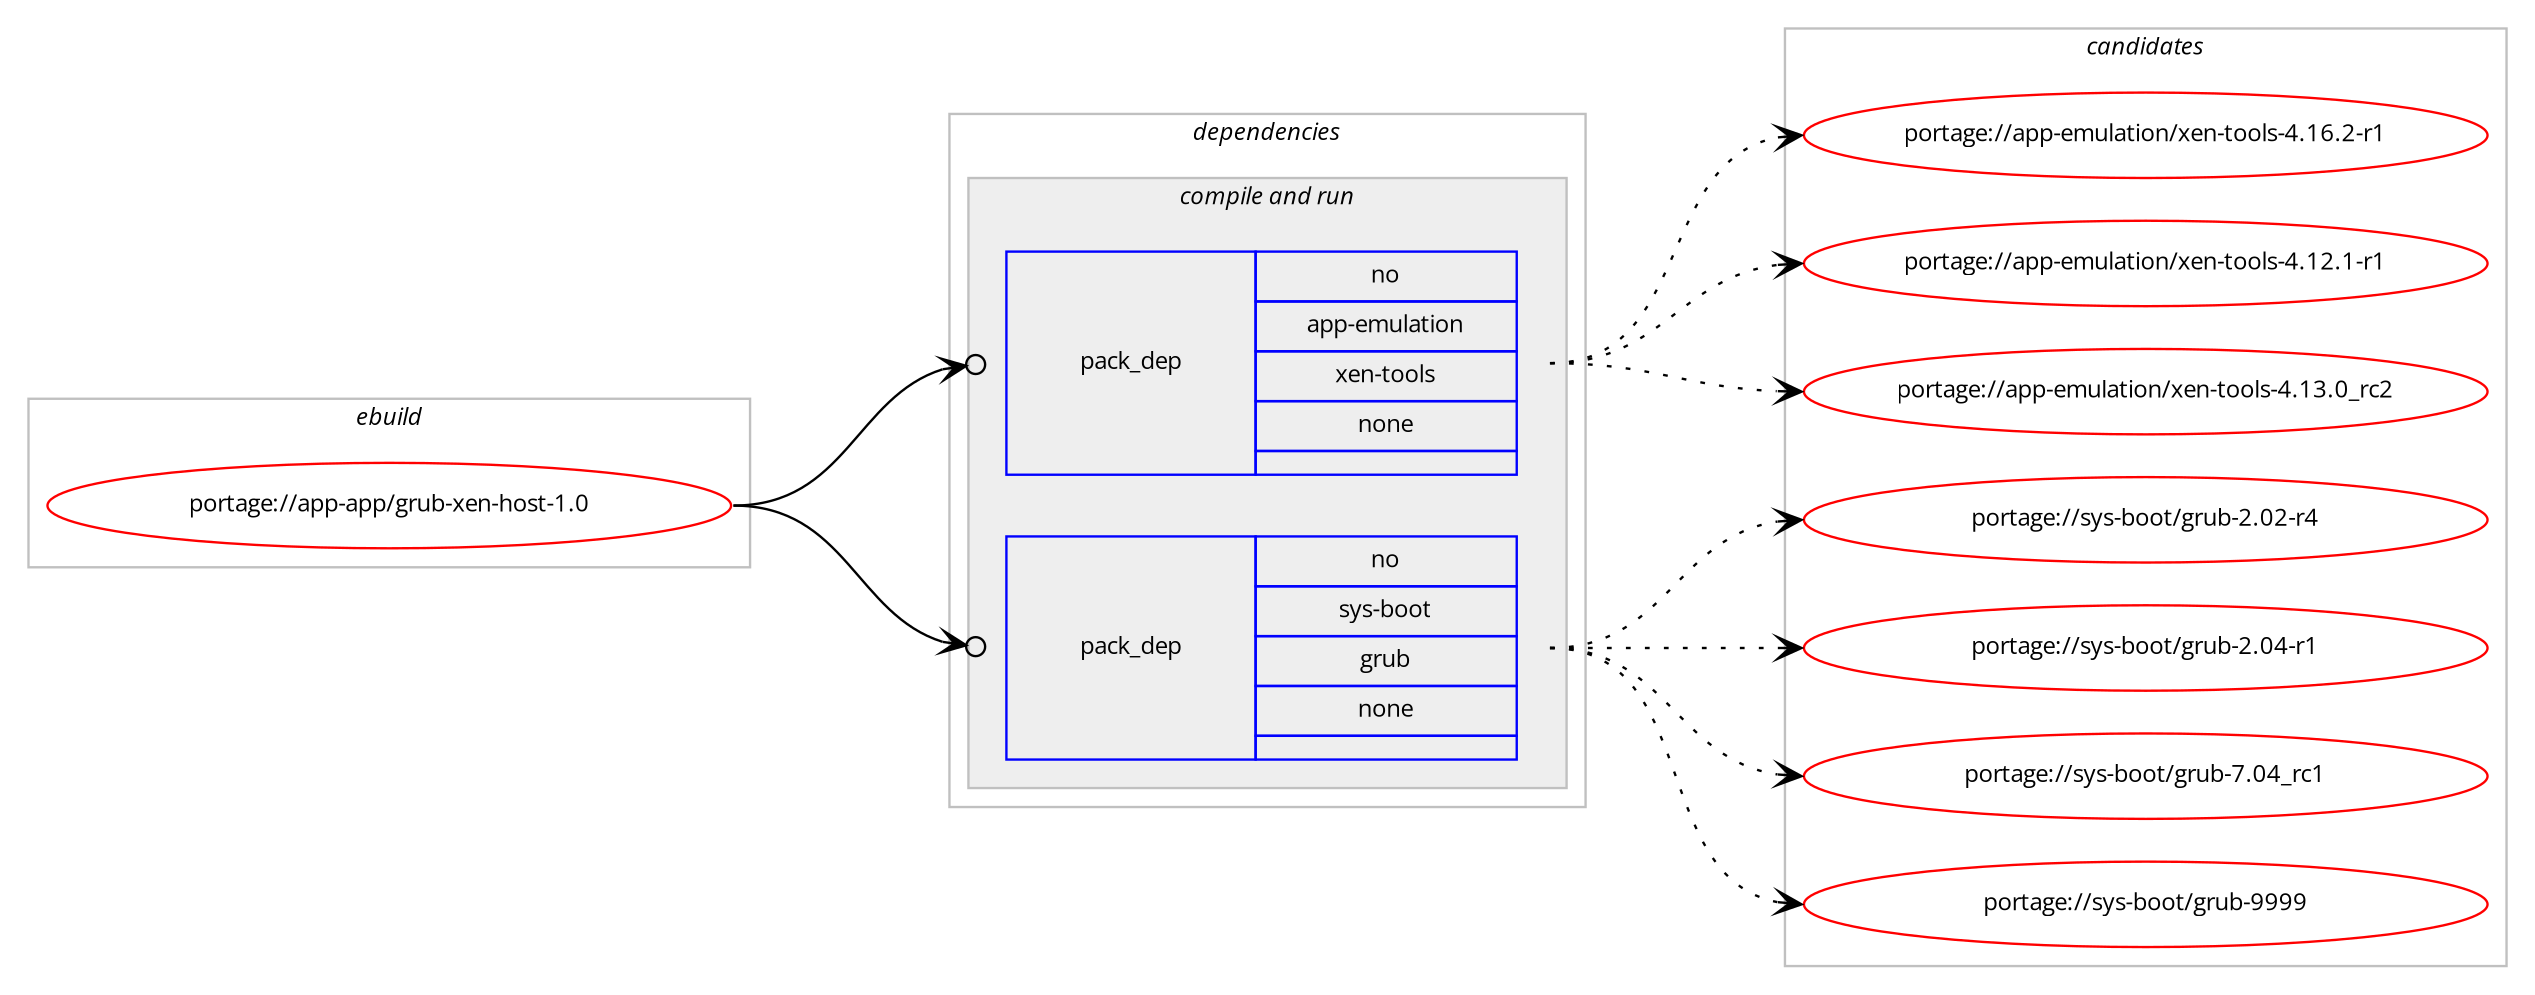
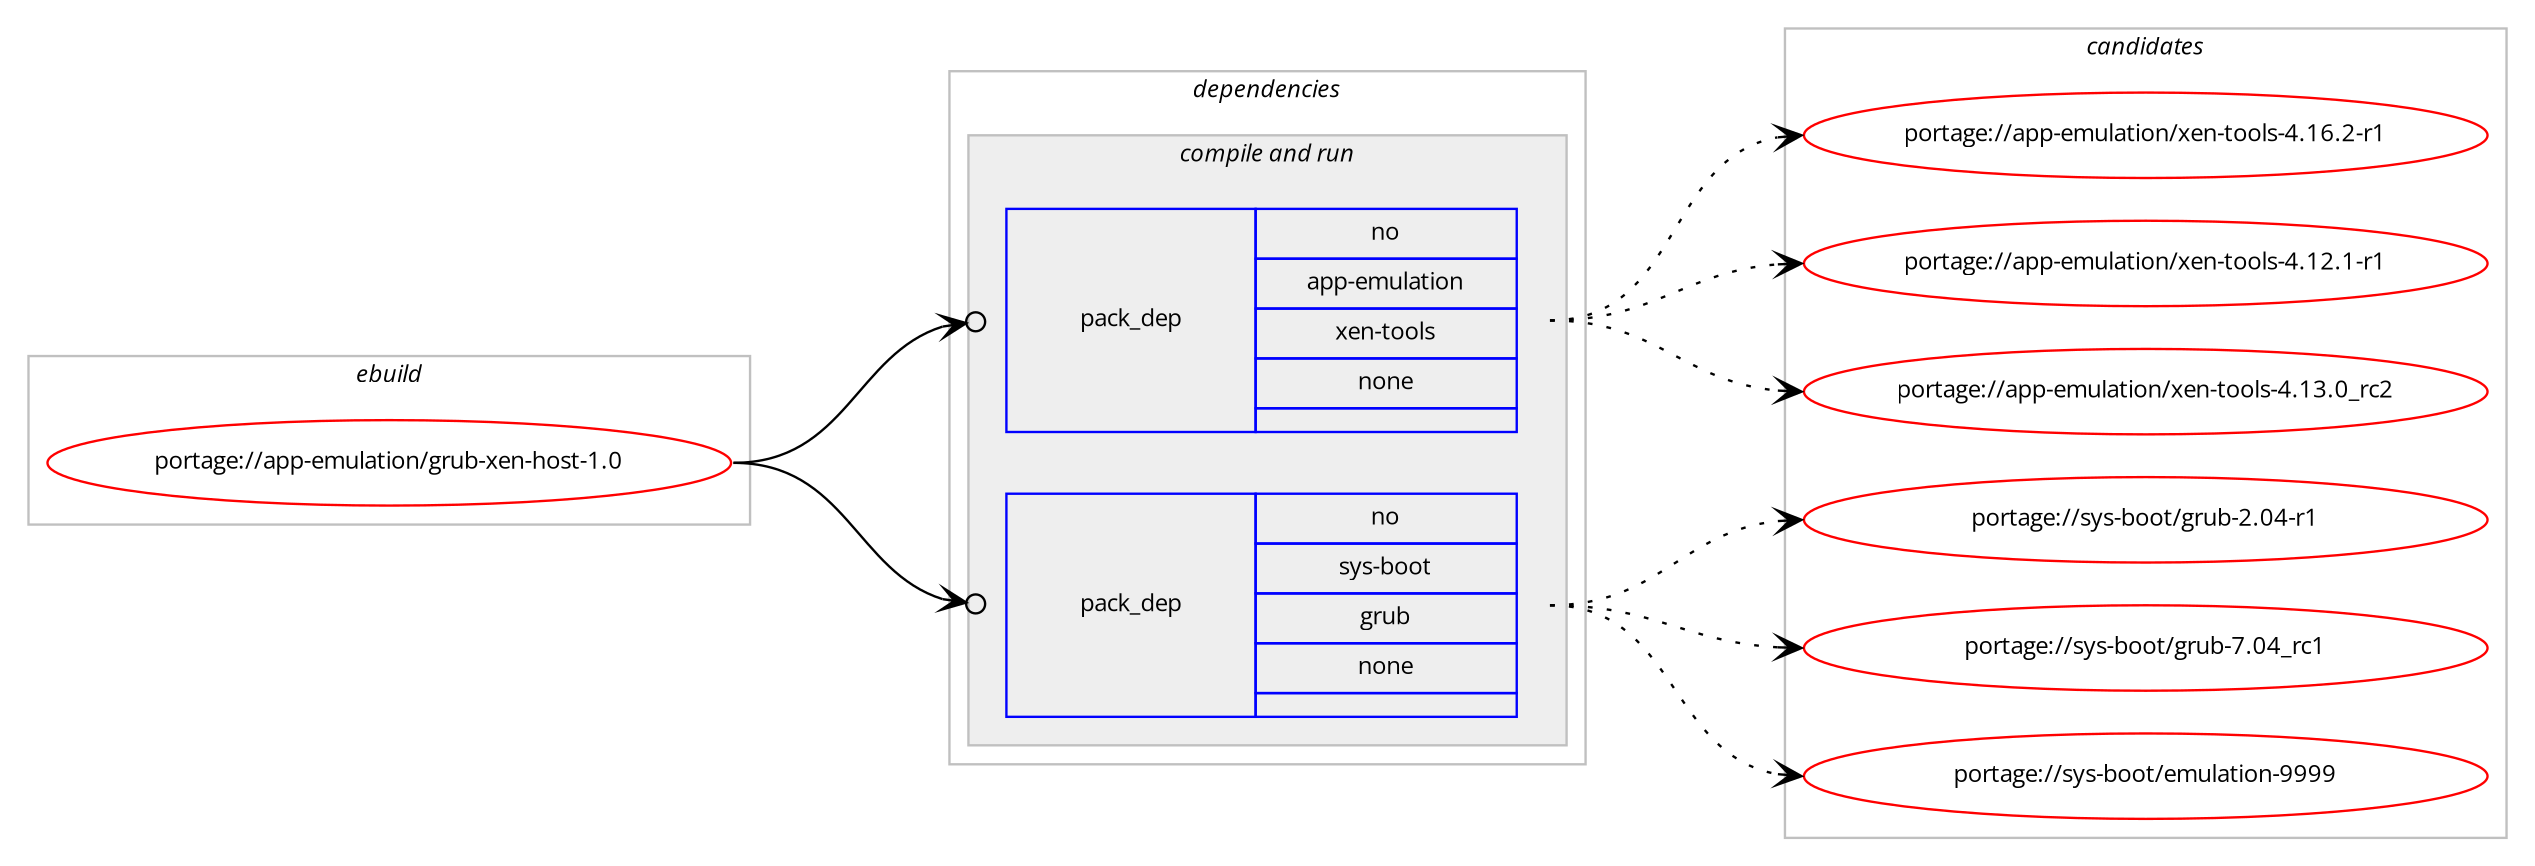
node "portage://app-app/grub-xen-host-1.0": label "portage://app-app/grub-xen-host-1.0" -> "portage://app-emulation/grub-xen-host-1.0"
node "portage://sys-boot/grub-2.02-r4": removed
node "portage://sys-boot/grub-9999": label "portage://sys-boot/grub-9999" -> "portage://sys-boot/emulation-9999"
